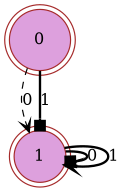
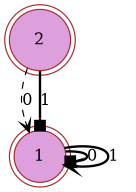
node "0": label "0" -> "2"
